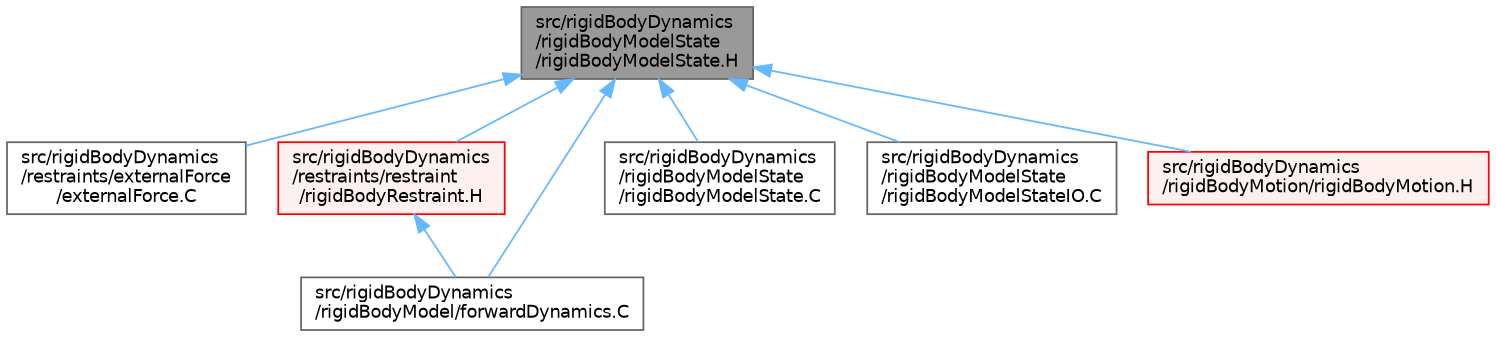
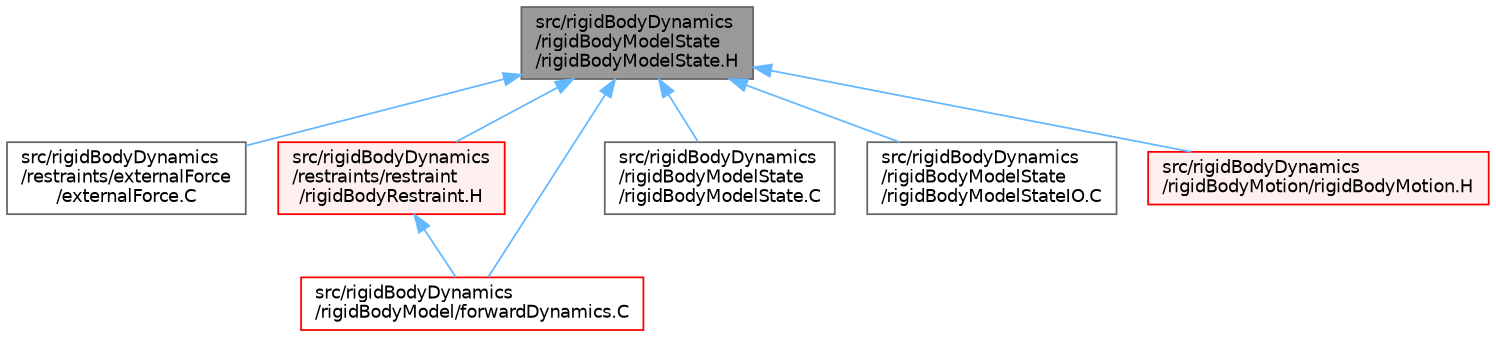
node "src/rigidBodyDynamics /rigidBodyModel/forwardDynamics.C": color grey40 -> red
